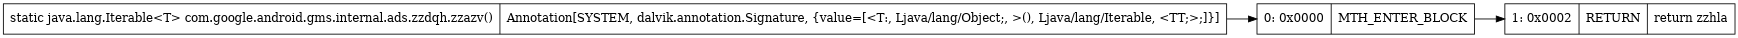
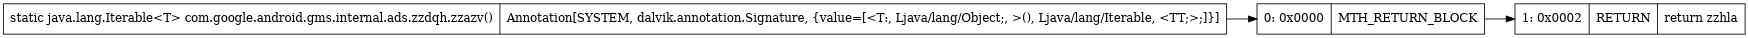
node "0: 0x0000": text "MTH_ENTER_BLOCK" -> "MTH_RETURN_BLOCK"
